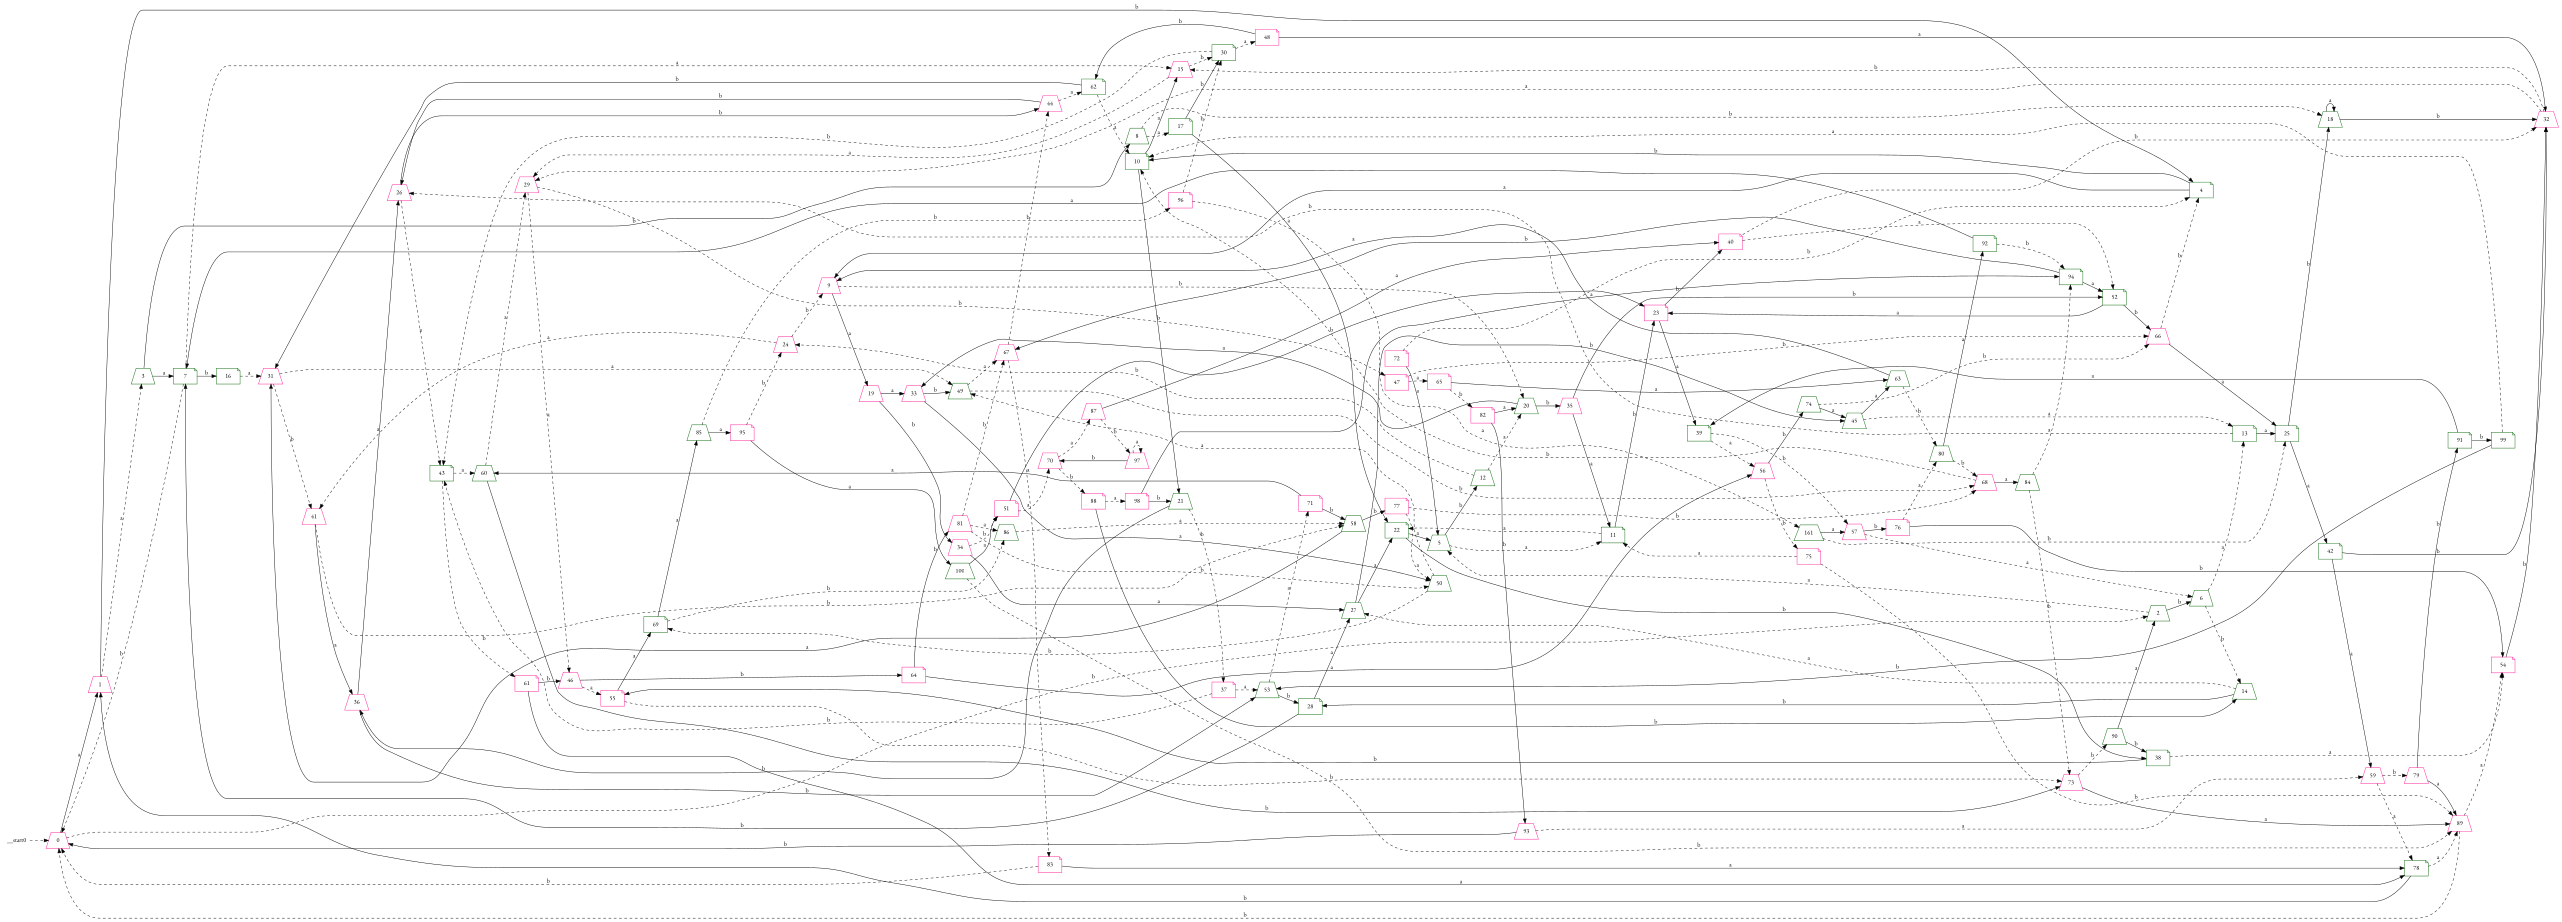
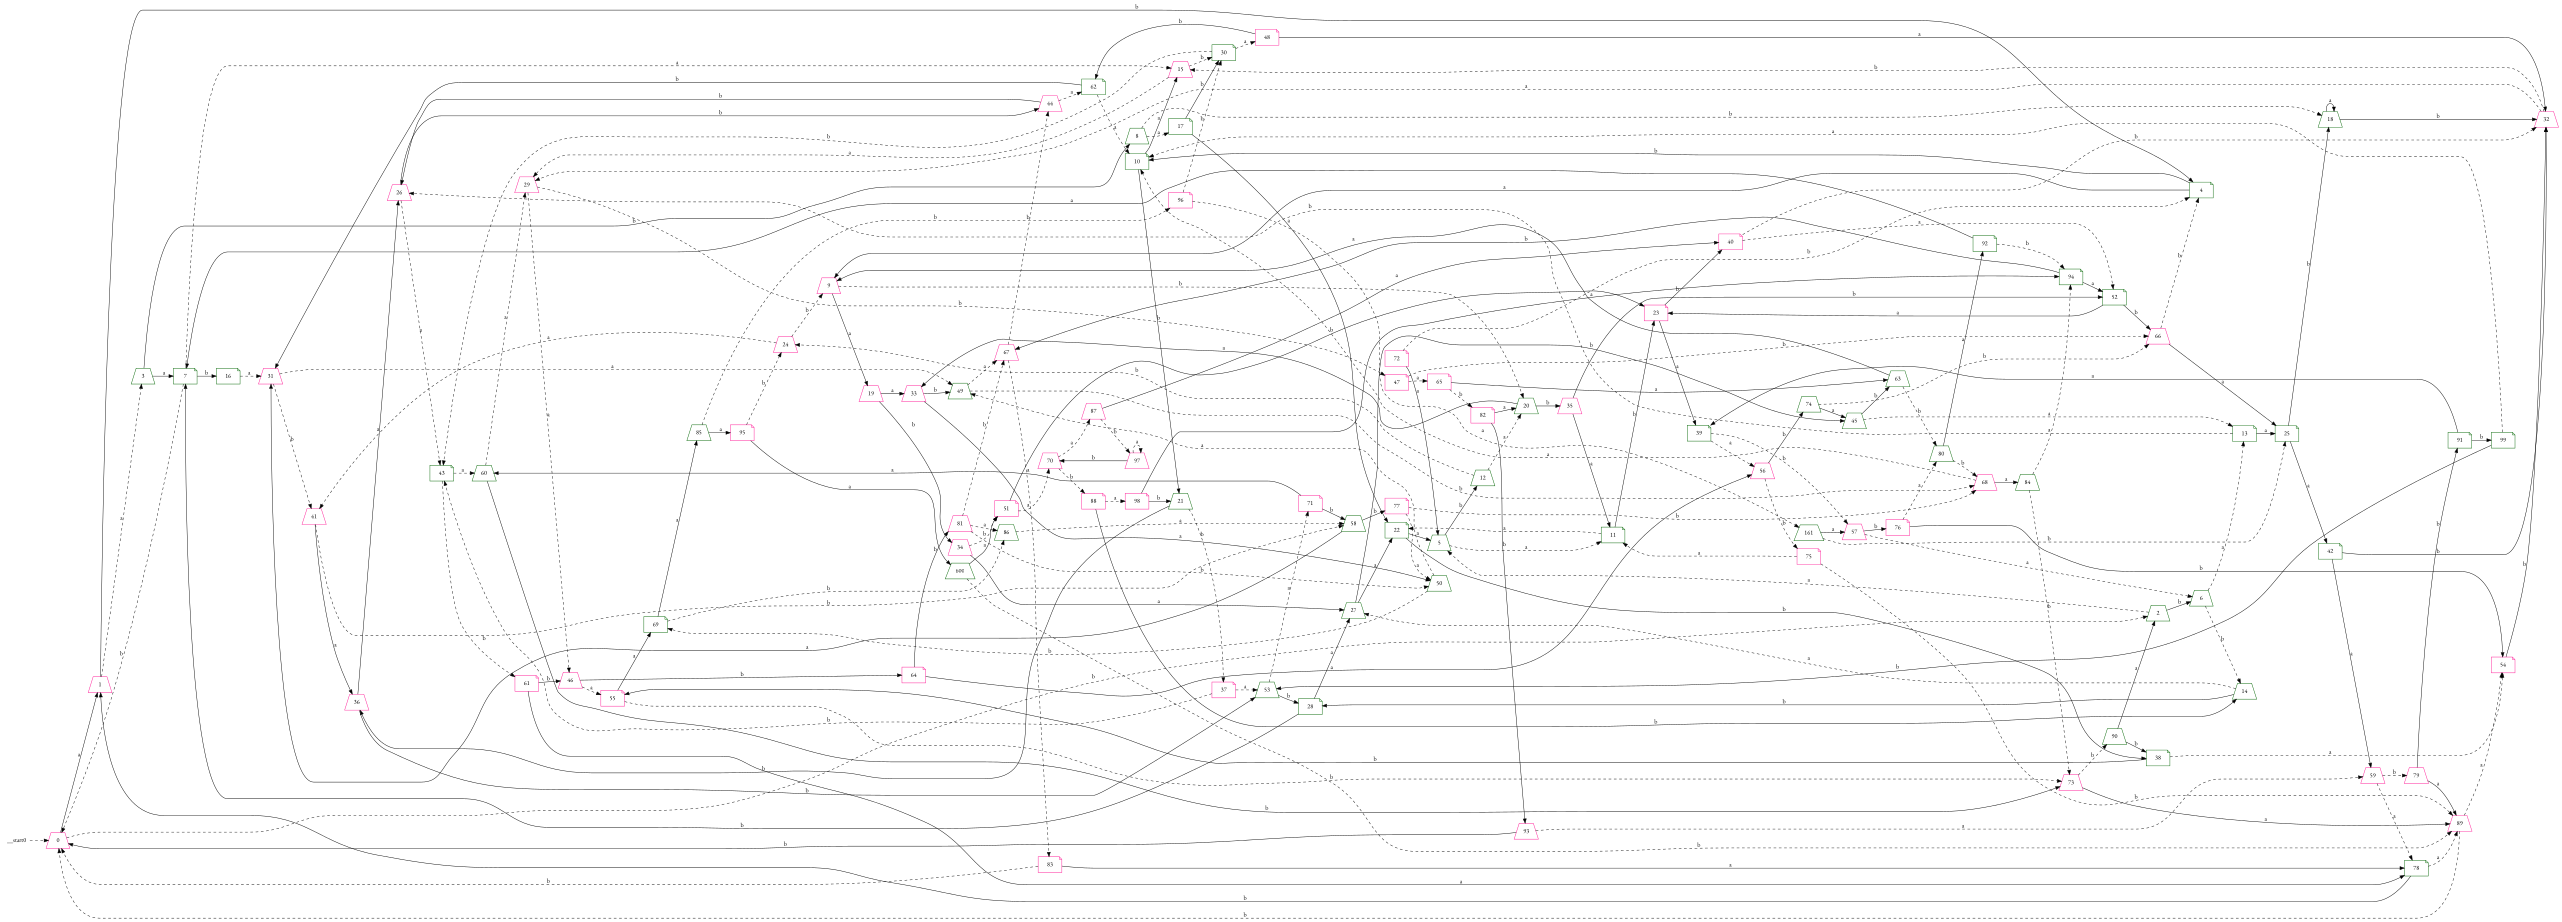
edge "45" -> "63": label "a" -> "b"
edge "68" -> "10": label "b" -> "a"
node "100": label "100" -> "600"
